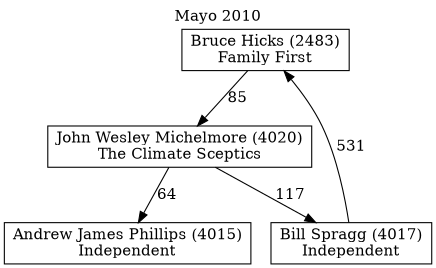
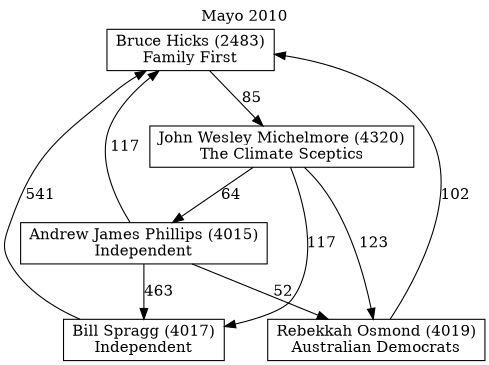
edge "Andrew James Phillips (4015) Independent" -> "Bruce Hicks (2483) Family First": added, label "117"
node "John Wesley Michelmore (4020) The Climate Sceptics": label "John Wesley Michelmore (4020) The Climate Sceptics" -> "John Wesley Michelmore (4320) The Climate Sceptics"
edge "Bill Spragg (4017) Independent" -> "Bruce Hicks (2483) Family First": label "531" -> "541"
edge "Andrew James Phillips (4015) Independent" -> "Bill Spragg (4017) Independent": added, label "463"
node "Rebekkah Osmond (4019) Australian Democrats": added
